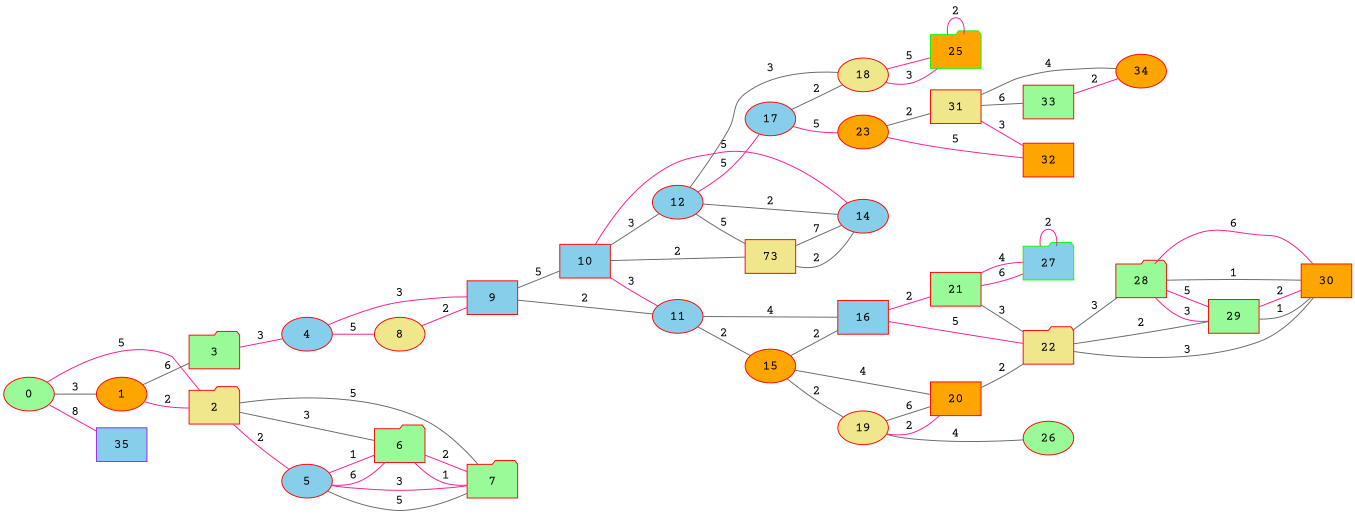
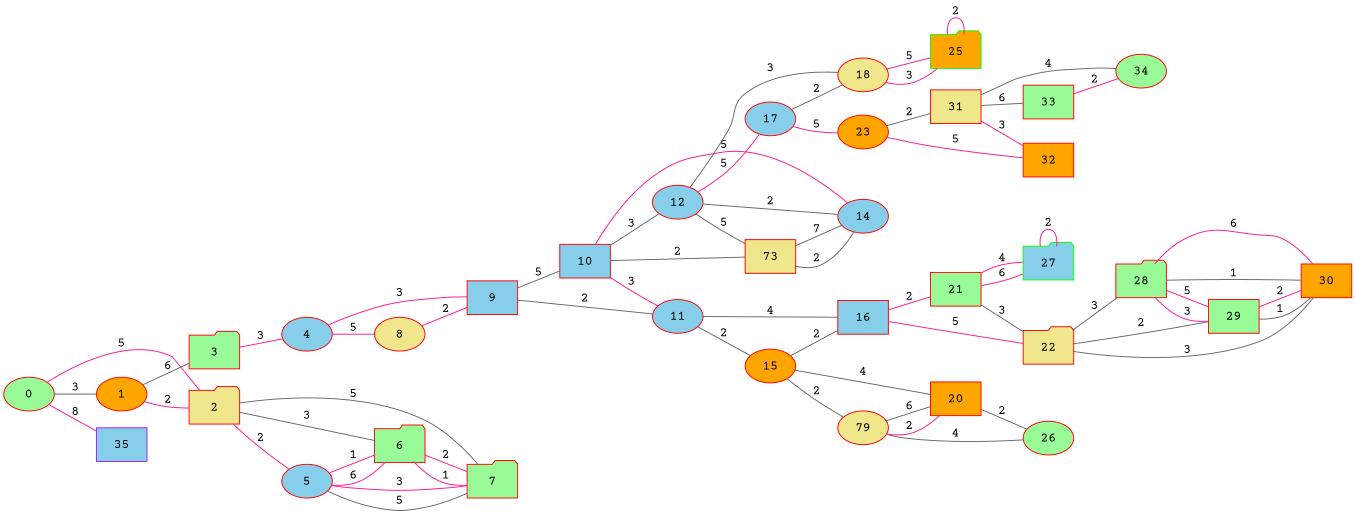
node "34": fillcolor orange -> palegreen
edge "22" -- "20": now "26" -- "20"
node "19": label "19" -> "79"
